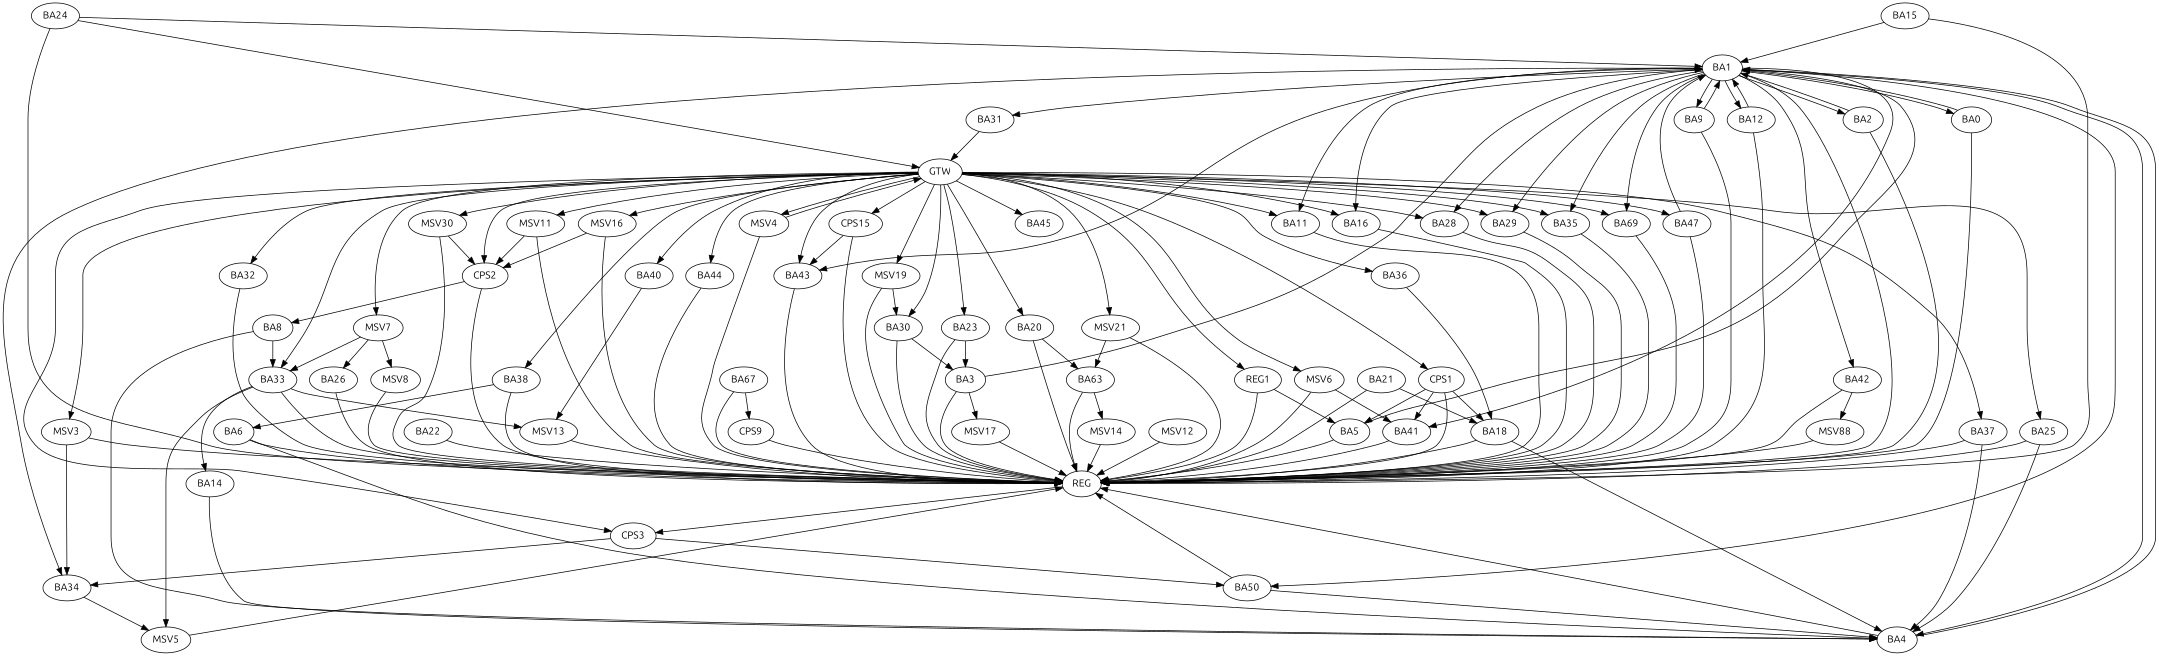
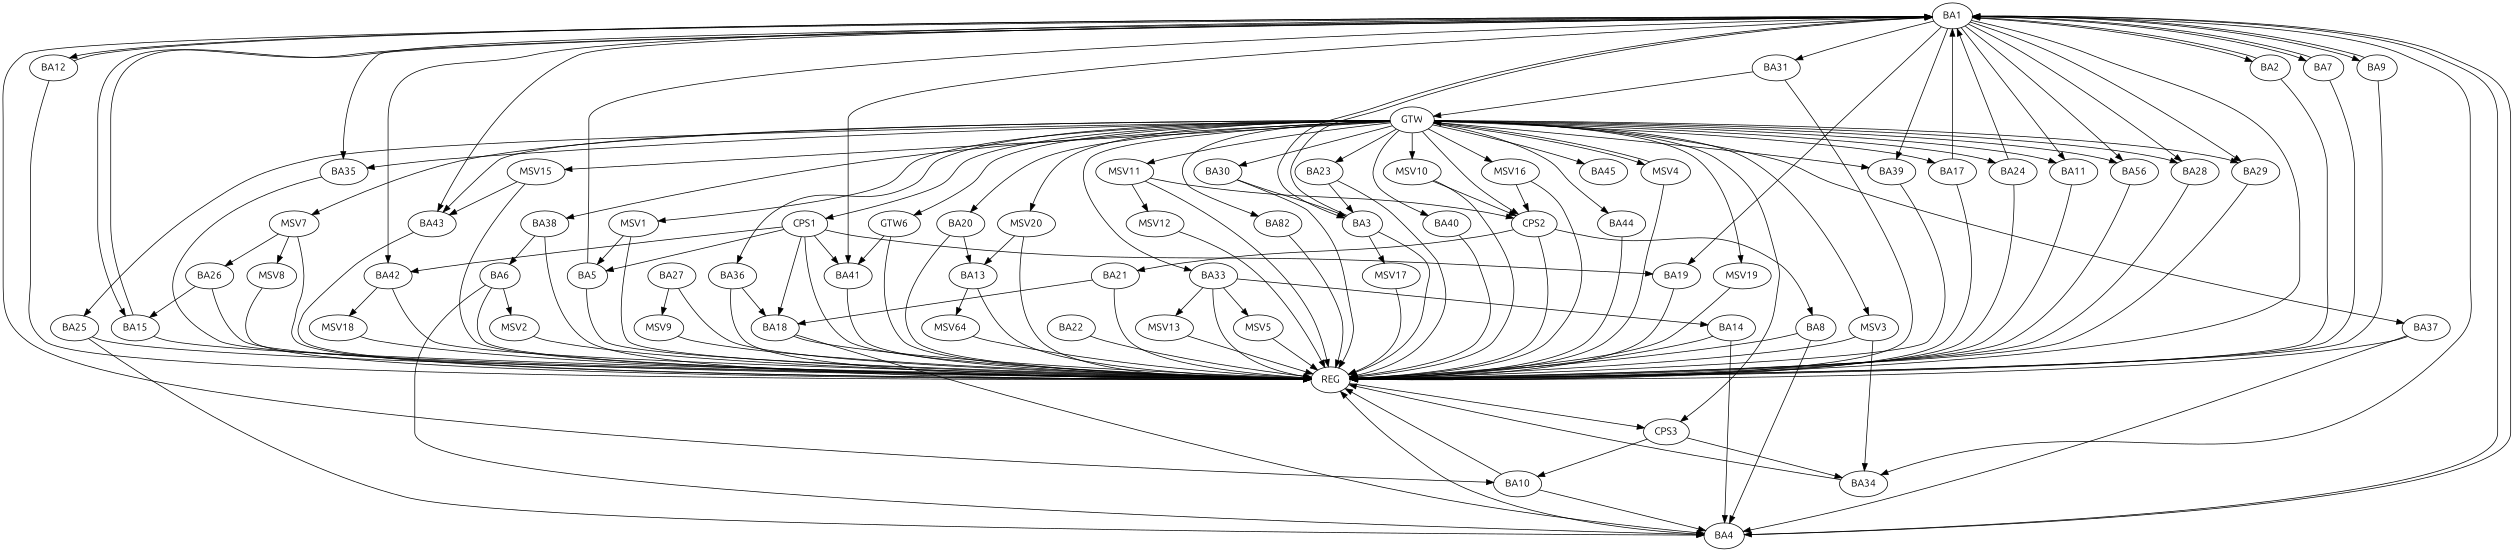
edge "BA1" -> "BA15": added
edge "BA1" -> "BA3": added
edge "BA24" -> "GTW": reversed
node "BA0": label "BA0" -> "BA7"
edge "MSV11" -> "MSV12": added
node "MSV30": label "MSV30" -> "MSV10"
node "CPS15": label "CPS15" -> "MSV15"
node "BA16": label "BA16" -> "BA56"
node "BA69": label "BA69" -> "BA39"
node "BA47": label "BA47" -> "BA17"
edge "CPS1" -> "BA42": added
edge "CPS2" -> "BA21": added
node "BA32": label "BA32" -> "BA82"
node "BA19": added
edge "BA26" -> "BA15": added
edge "MSV19" -> "BA30": removed
node "MSV2": added
node "MSV21": label "MSV21" -> "MSV20"
edge "BA31" -> "REG": added
edge "BA8" -> "BA33": now "BA8" -> "REG"
edge "BA40" -> "MSV13": now "BA40" -> "REG"
edge "MSV7" -> "BA33": now "MSV7" -> "REG"
edge "BA14" -> "REG": added
edge "BA36" -> "REG": added
node "BA67": label "BA67" -> "BA27"
node "BA63": label "BA63" -> "BA13"
node "REG1": label "REG1" -> "MSV1"
node "MSV6": label "MSV6" -> "GTW6"
node "CPS9": label "CPS9" -> "MSV9"
node "MSV14": label "MSV14" -> "MSV64"
node "MSV88": label "MSV88" -> "MSV18"
node "BA50": label "BA50" -> "BA10"
edge "BA34" -> "MSV5": now "BA34" -> "REG"
